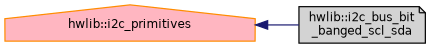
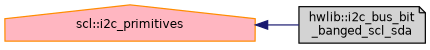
node "hwlib::i2c_primitives": label "hwlib::i2c_primitives" -> "scl::i2c_primitives"
